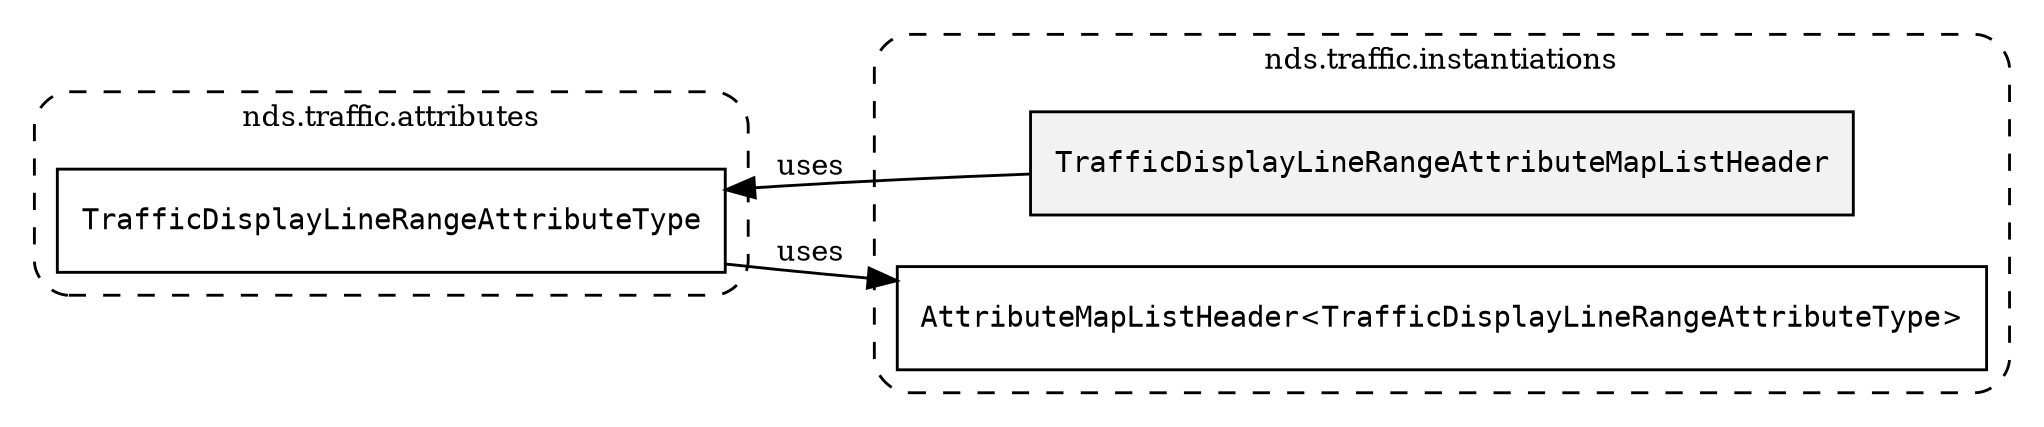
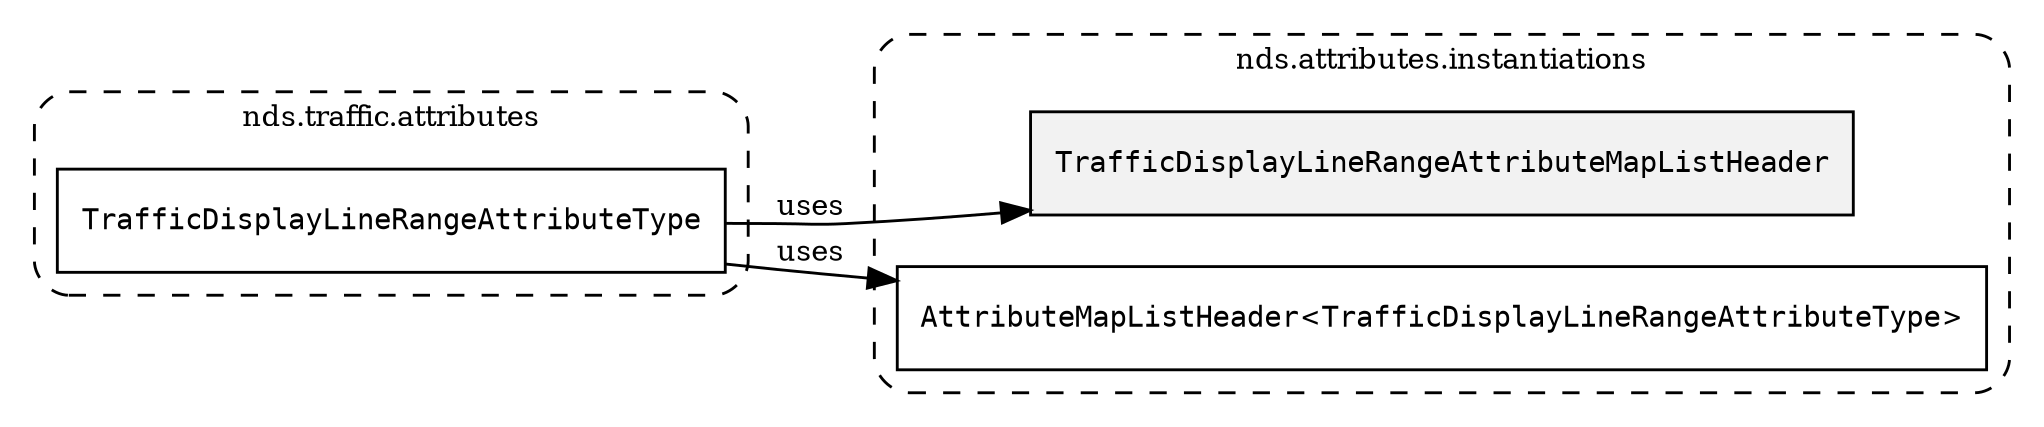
cluster "nds.traffic.instantiations": label "nds.traffic.instantiations" -> "nds.attributes.instantiations"
edge "TrafficDisplayLineRangeAttributeMapListHeader" -> "TrafficDisplayLineRangeAttributeType": reversed
